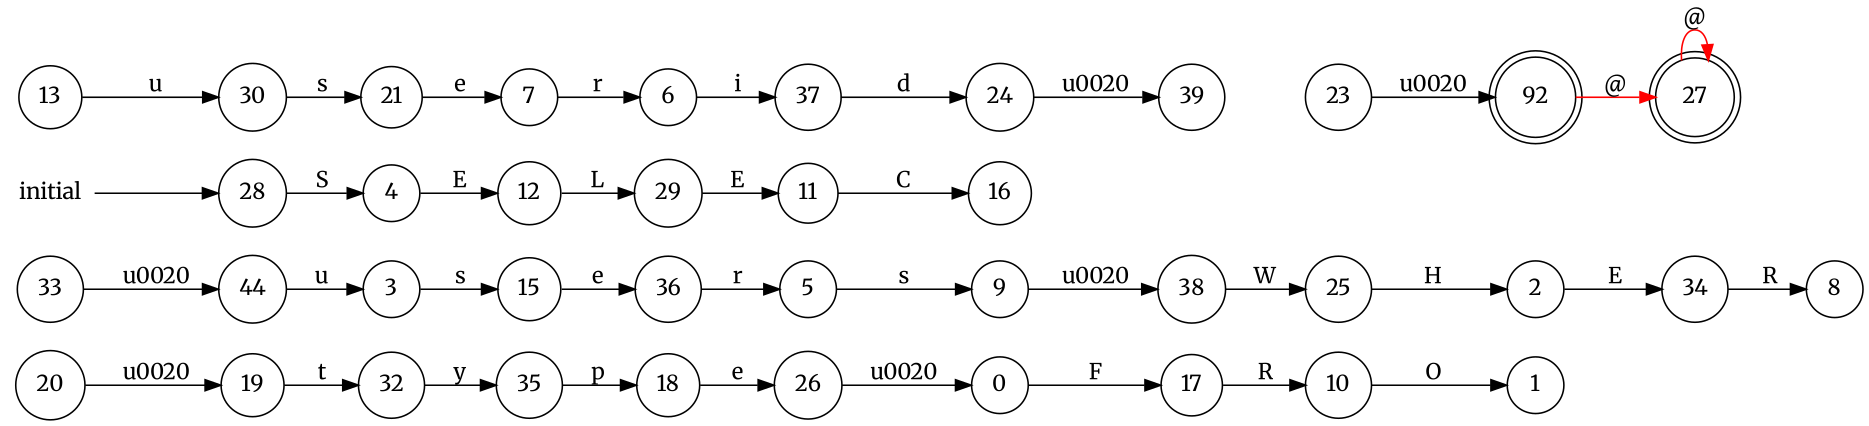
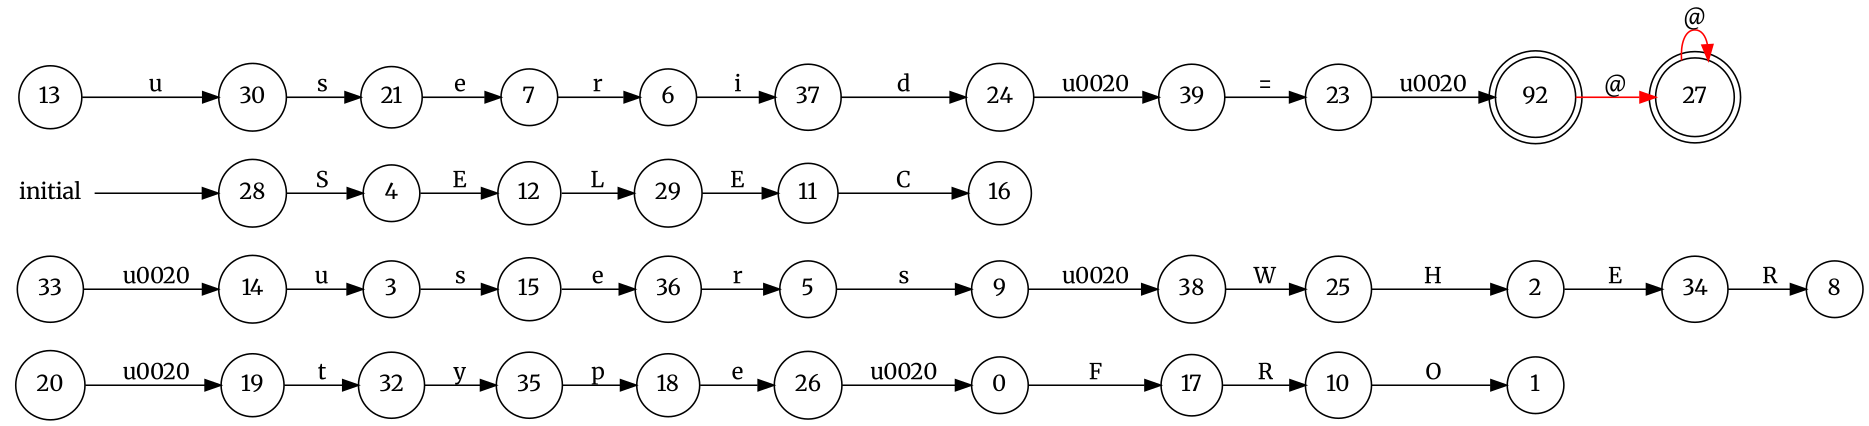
edge "39" -> "23": added, label "="
node "44": label "44" -> "14"
